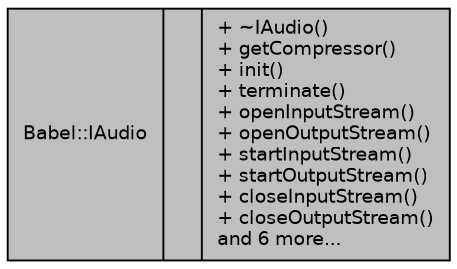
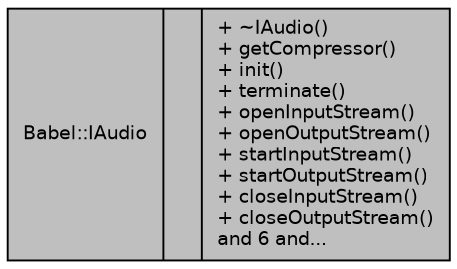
node "Babel::IAudio": text "and 6 more..." -> "and 6 and..."
